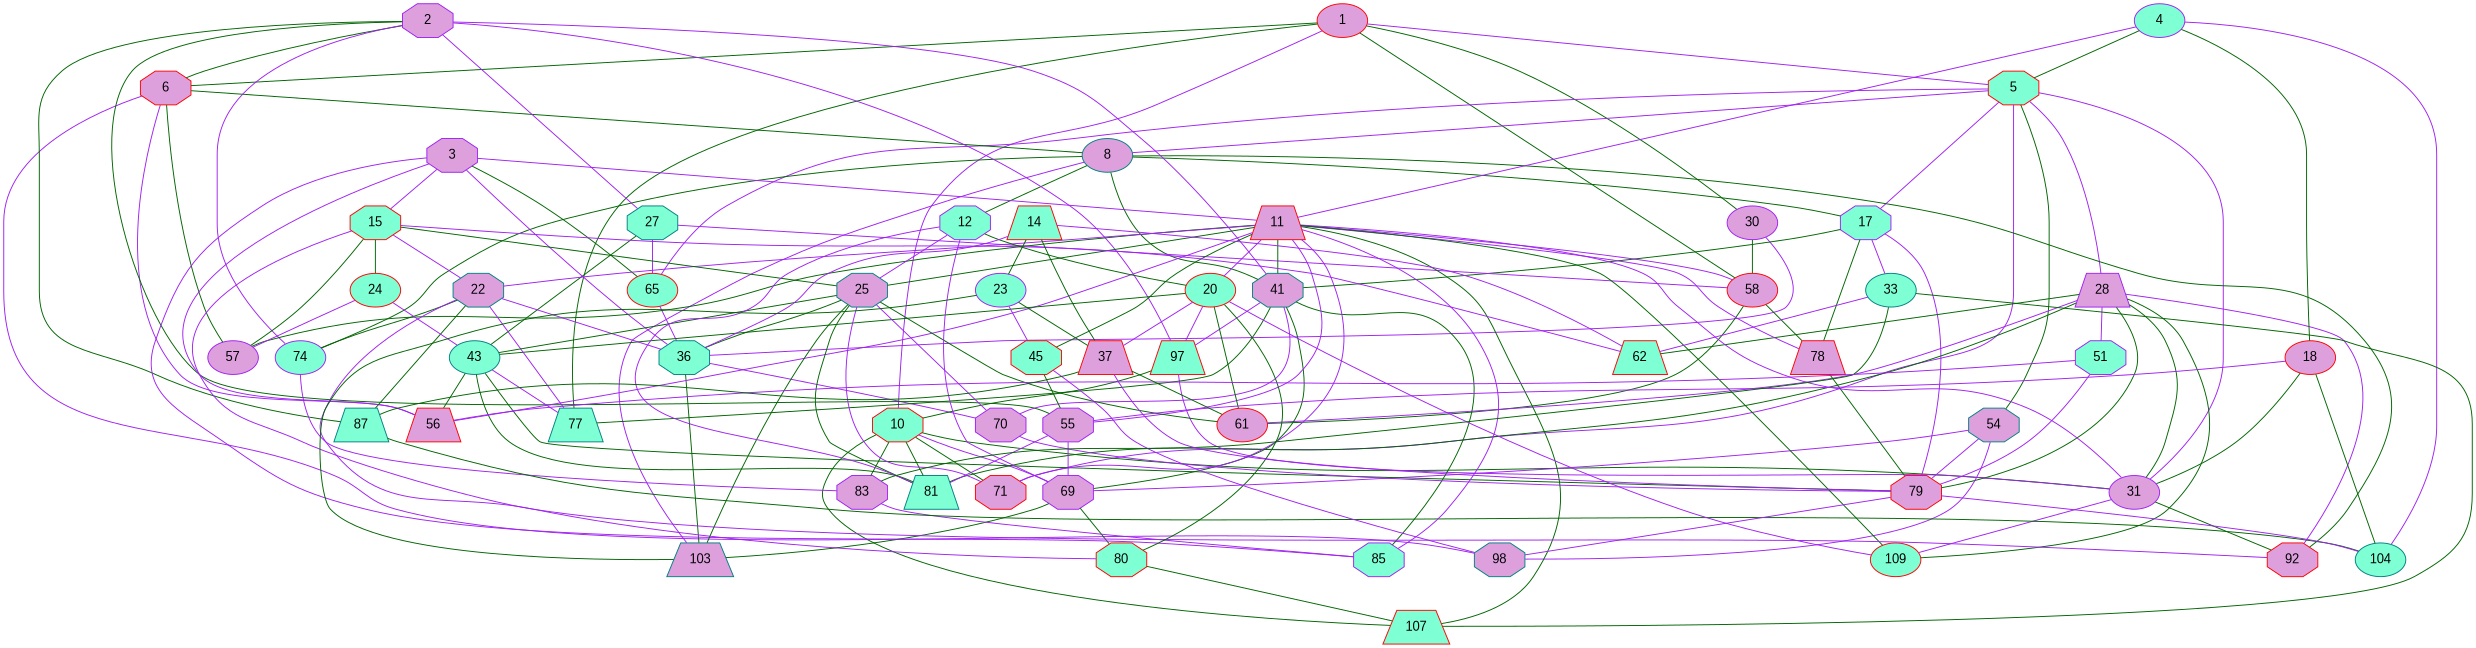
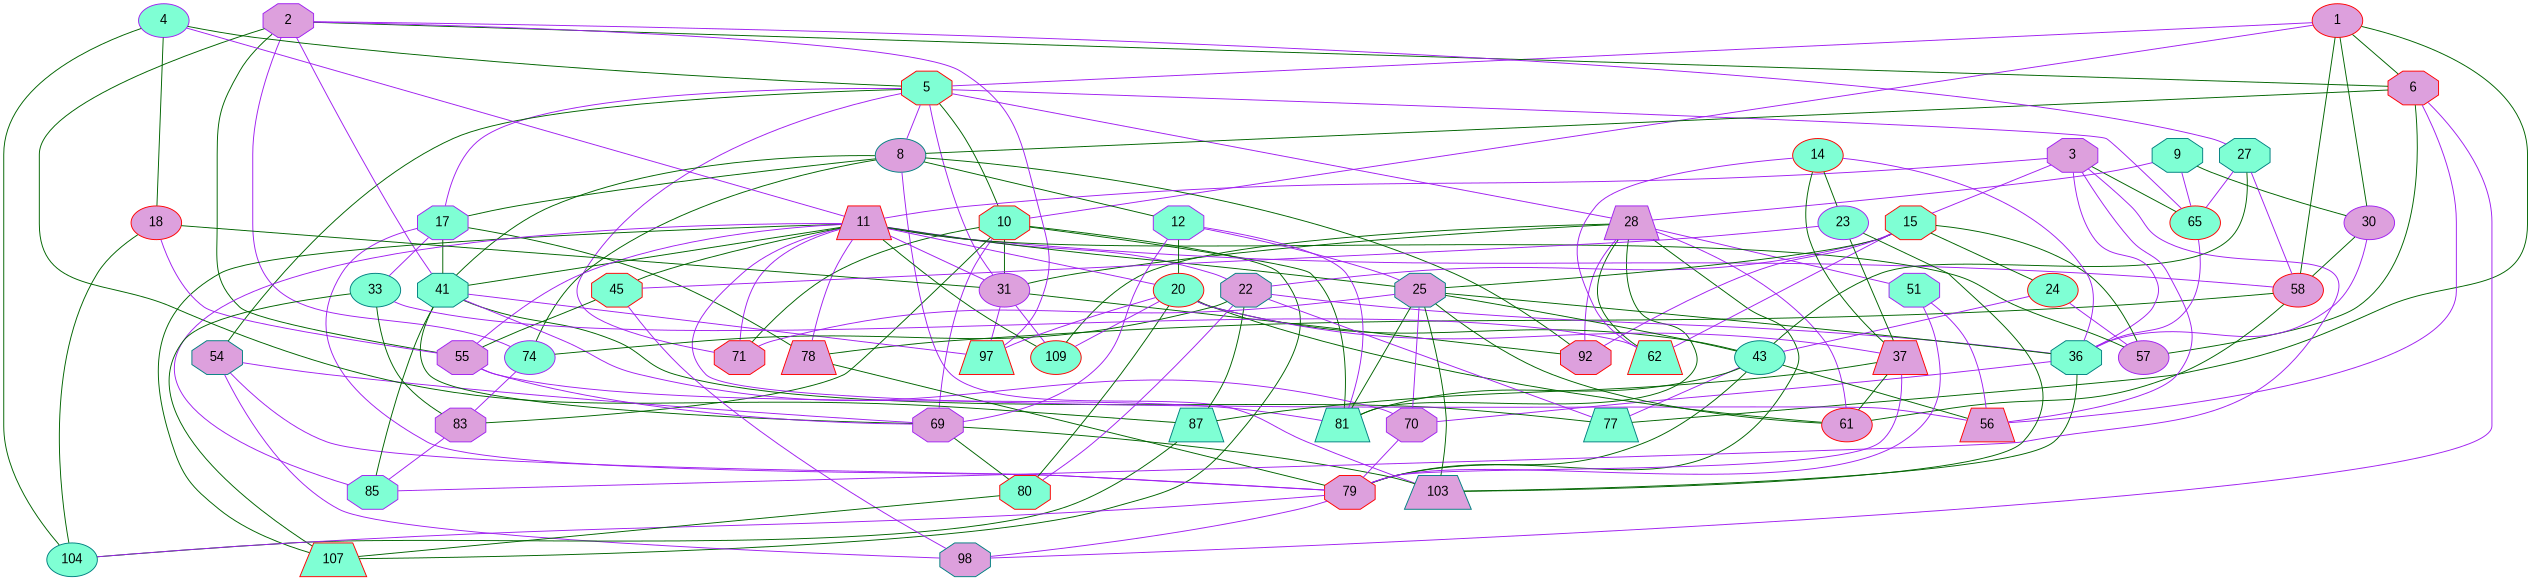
node "9": added
edge "4" -- "104": color purple -> darkgreen
node "14": shape trapezium -> ellipse
node "41": fillcolor plum -> aquamarine
edge "97" -- "10": now "5" -- "10"
